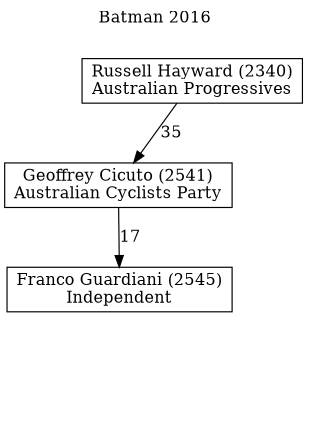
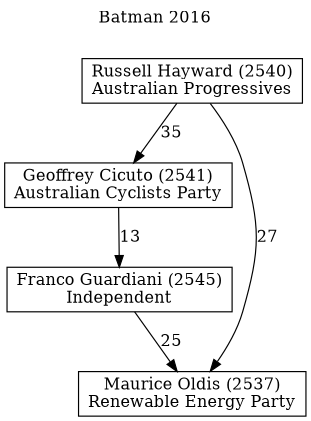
node "Russell Hayward (2340) Australian Progressives": label "Russell Hayward (2340) Australian Progressives" -> "Russell Hayward (2540) Australian Progressives"
edge "Geoffrey Cicuto (2541) Australian Cyclists Party" -> "Franco Guardiani (2545) Independent": label "17" -> "13"
node "Maurice Oldis (2537) Renewable Energy Party": added
